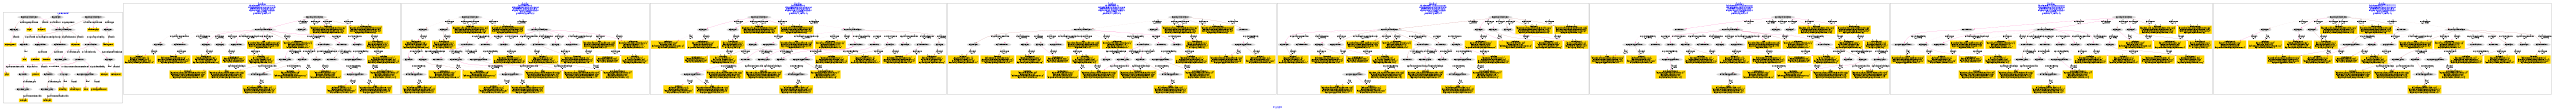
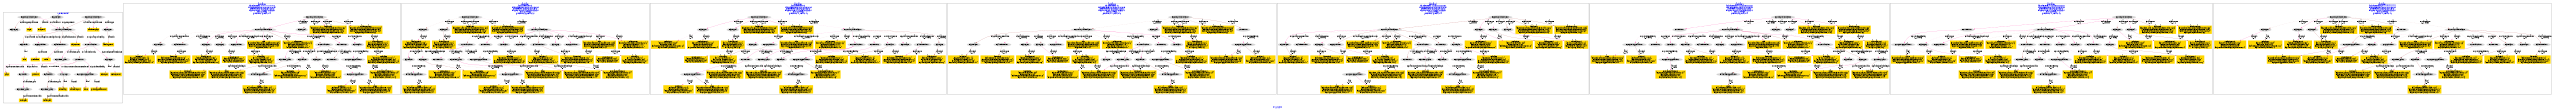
node "origin_type_uri": removed
node "dimension": label "dimension" -> "within"
